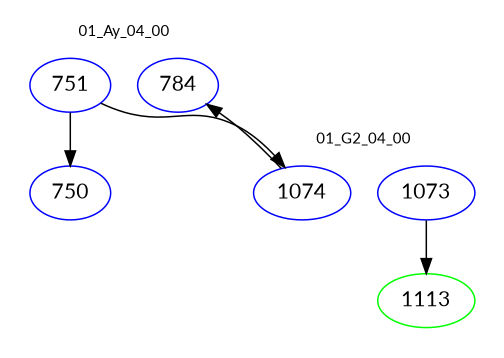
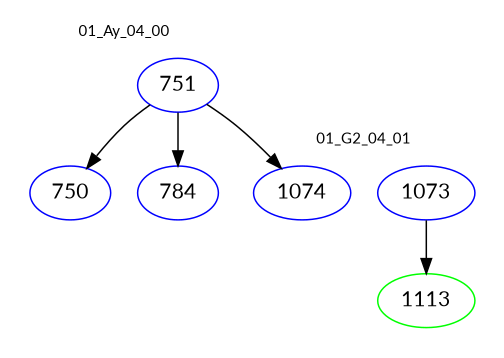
edge "1074" -> "784": now "751" -> "784"
cluster "01_G2_04_00": label "01_G2_04_00" -> "01_G2_04_01"
